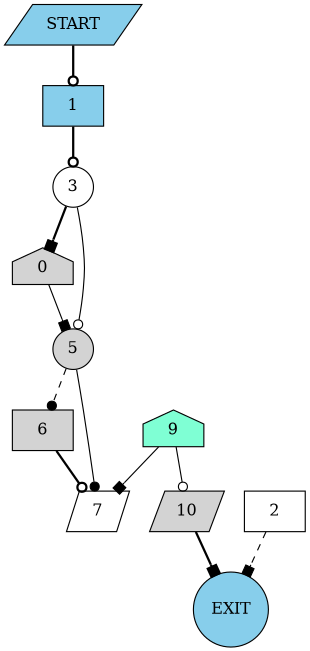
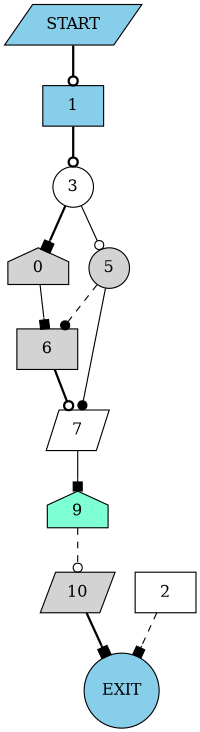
edge "0" -> "5": now "0" -> "6"
edge "9" -> "10": style solid -> dashed
edge "9" -> "7": reversed
